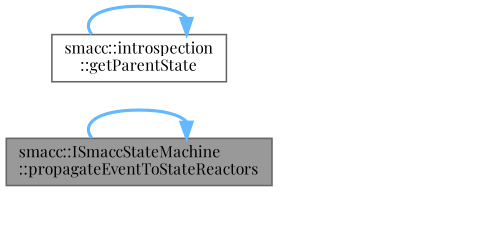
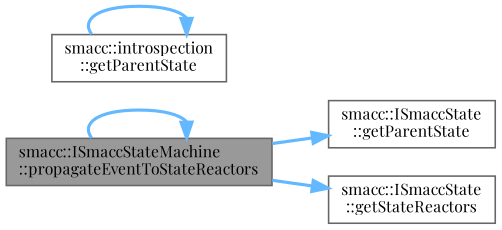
node "smacc::ISmaccState ::getParentState": added
node "smacc::ISmaccState ::getStateReactors": added
